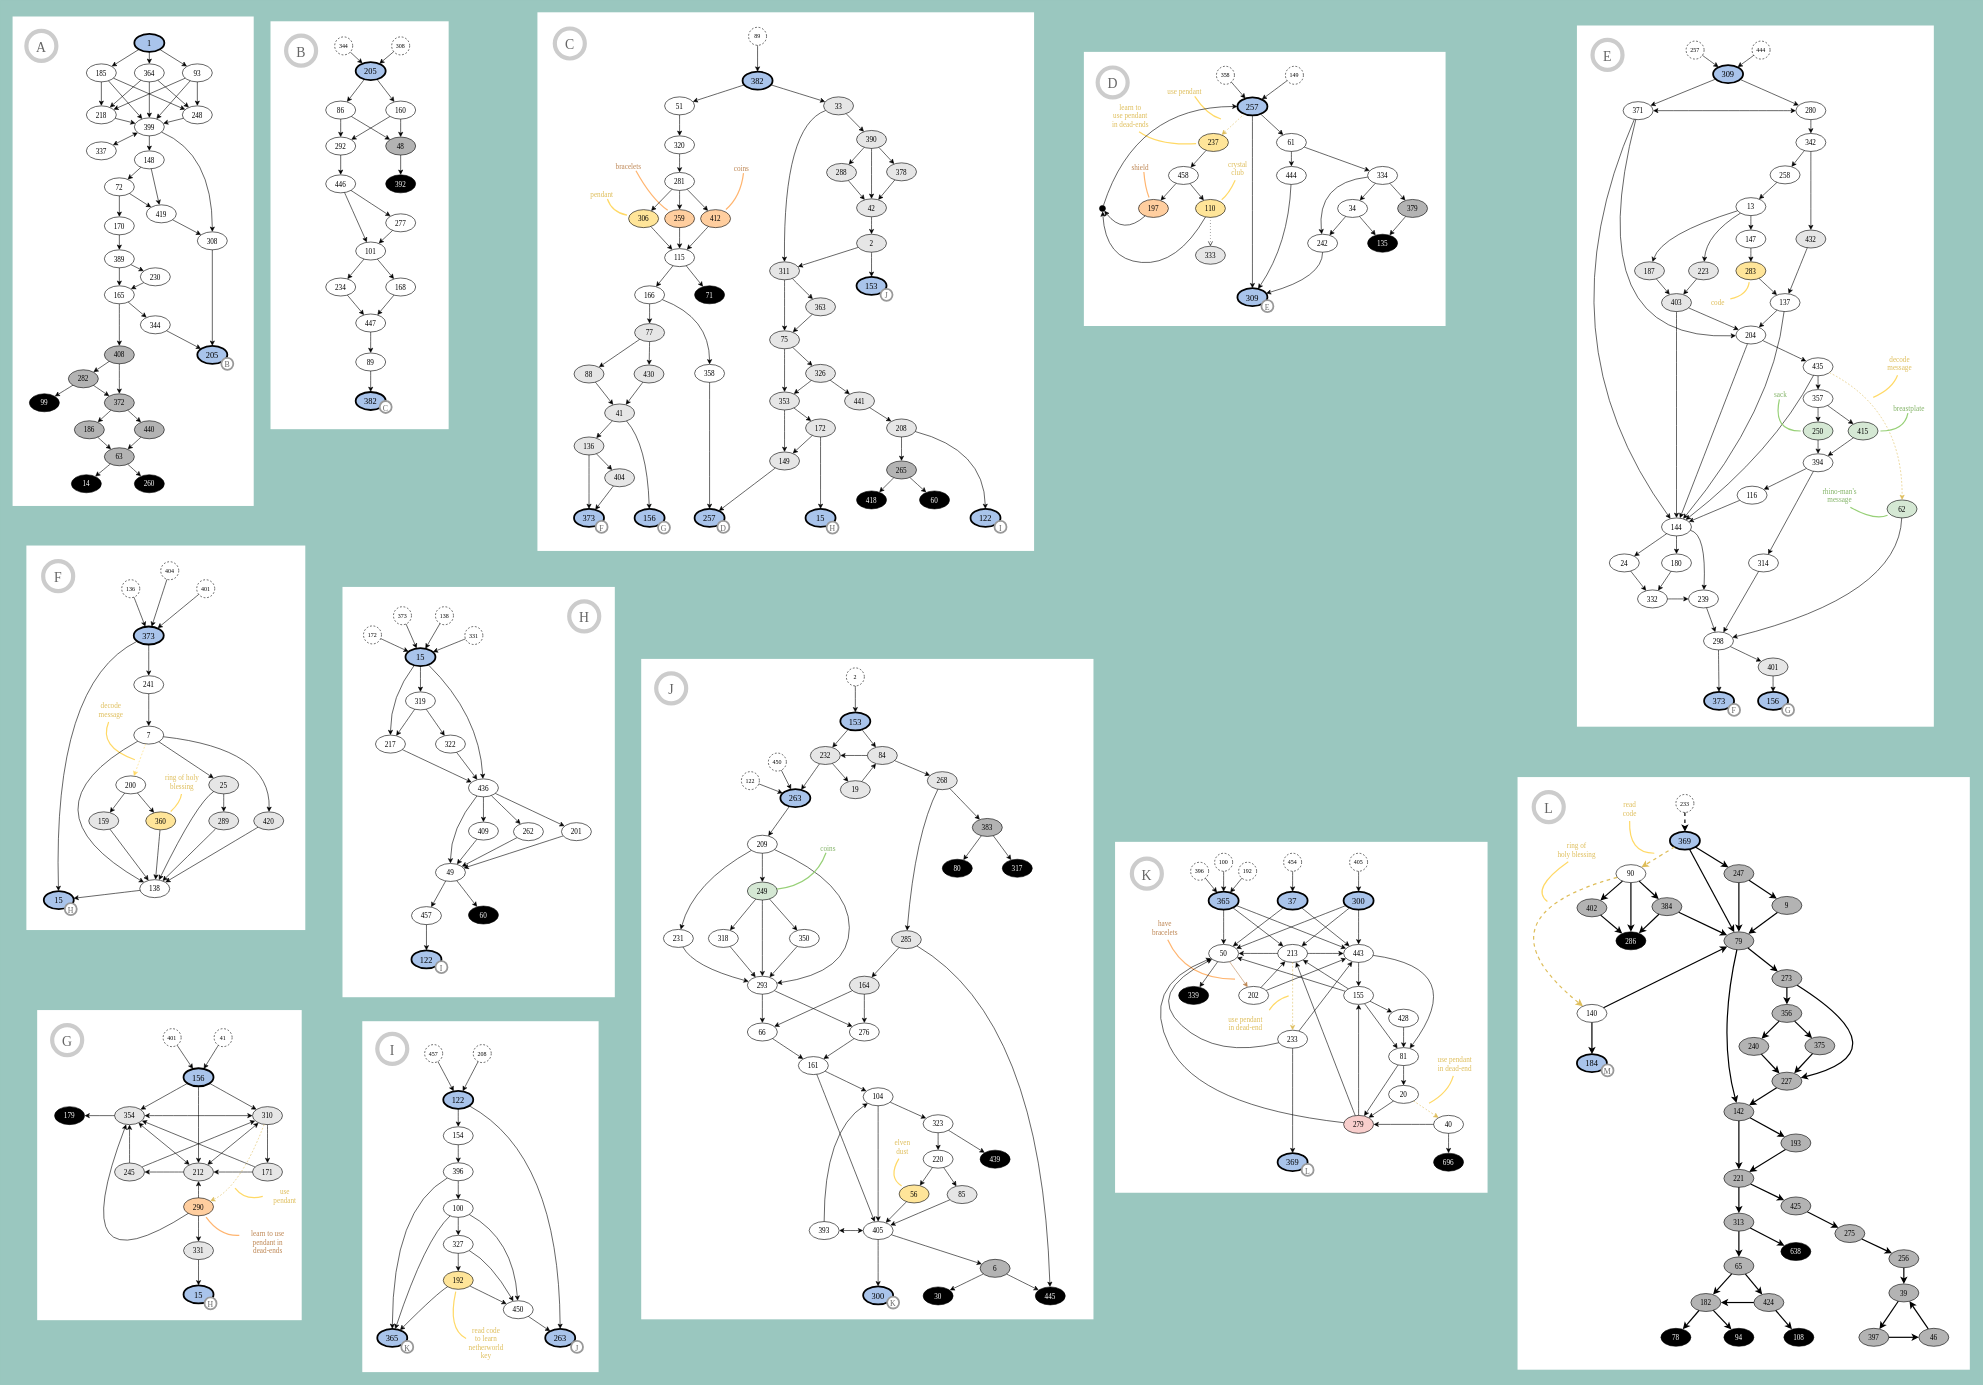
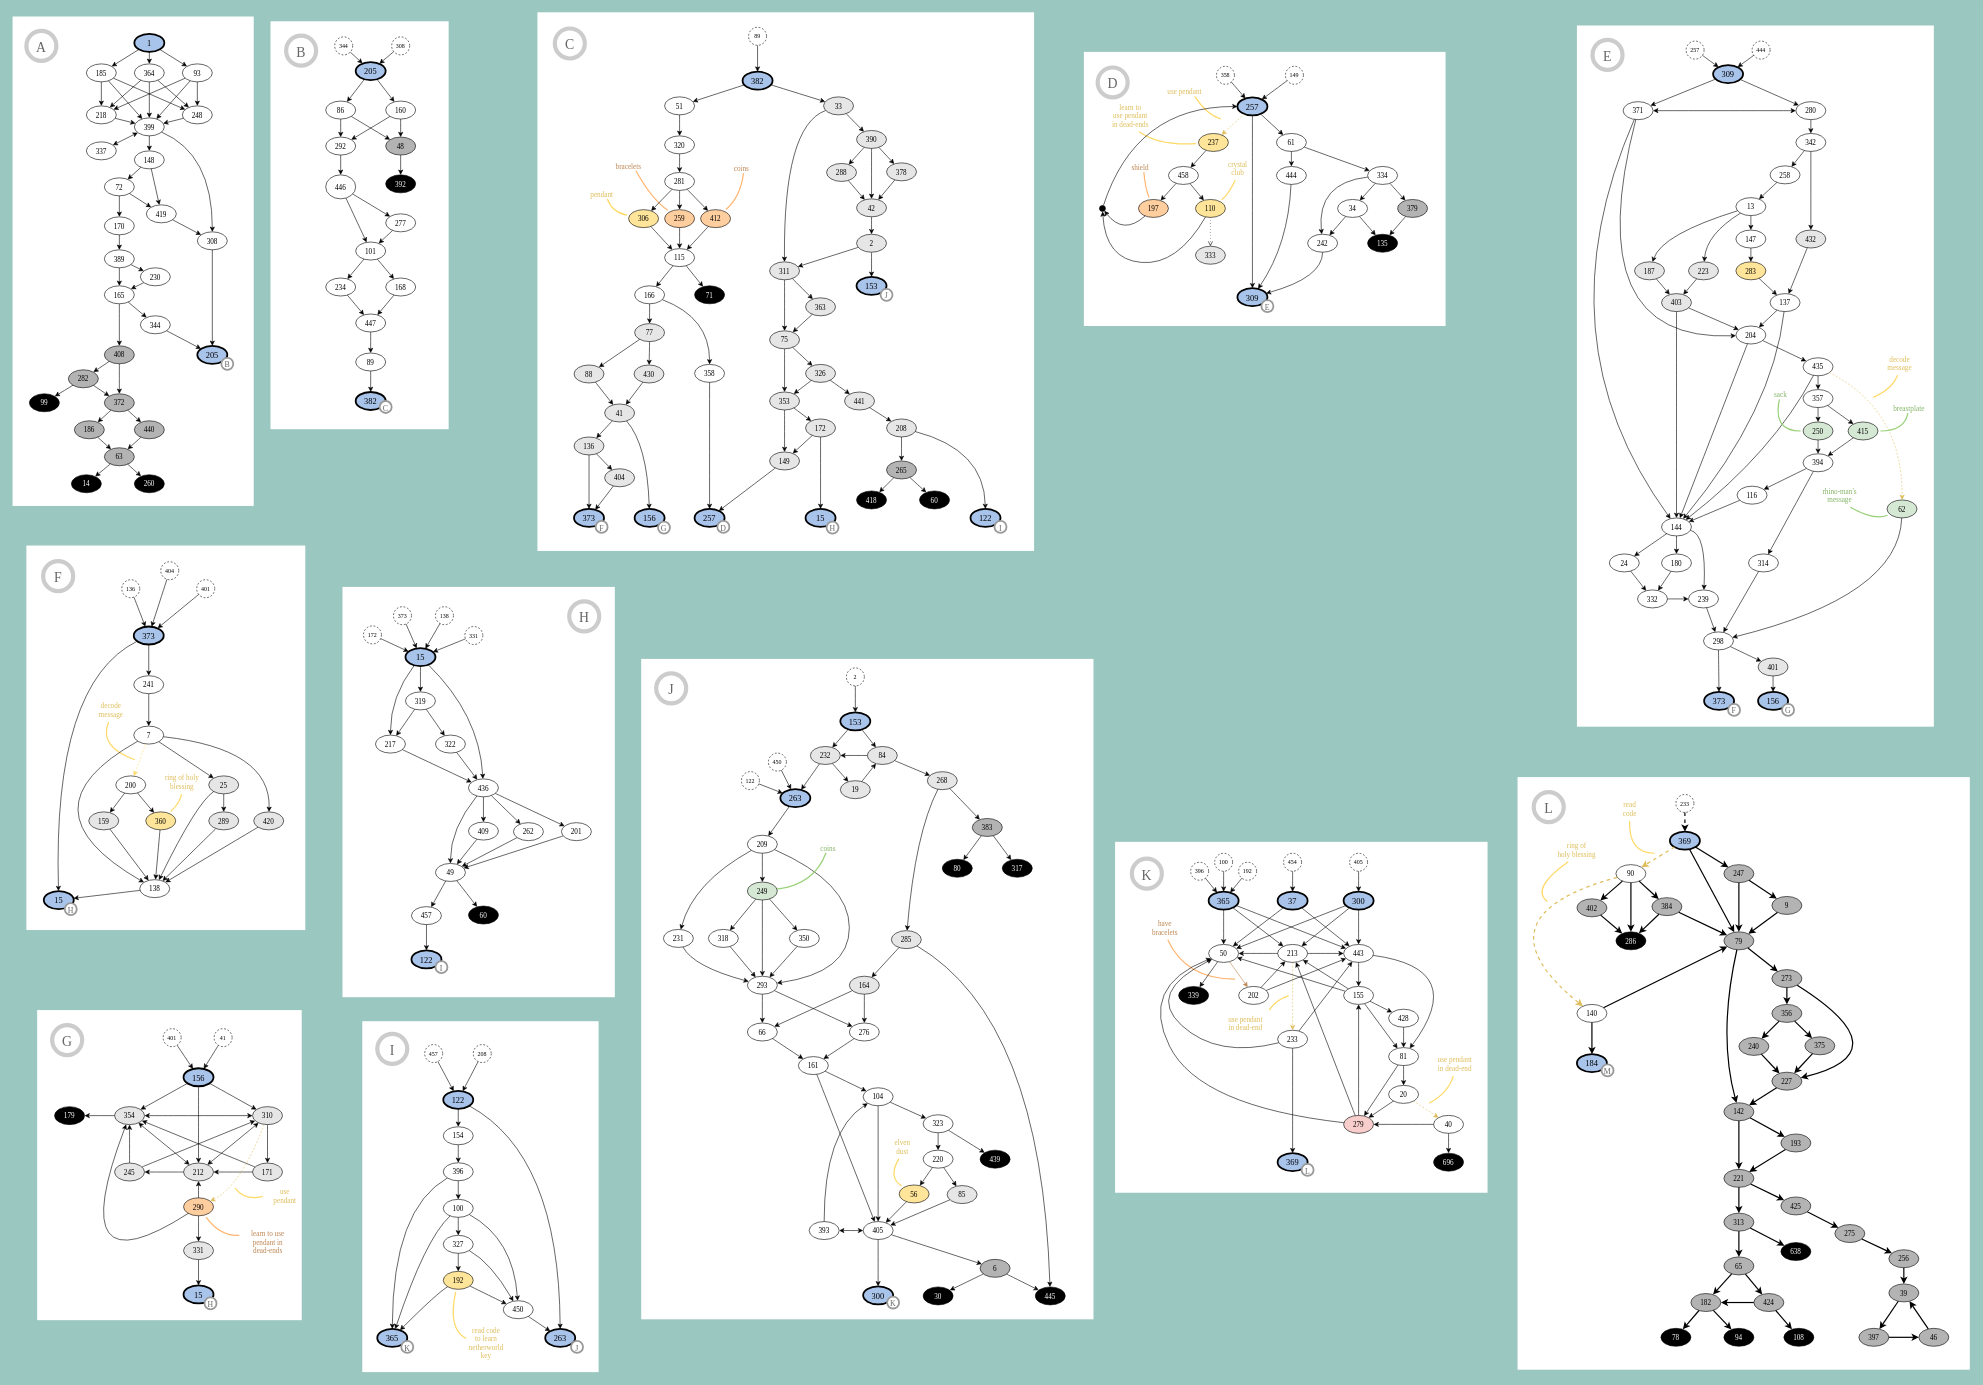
node "446": size 30x18 -> 30x24
edge "283" -- "code": removed
node "code": removed
